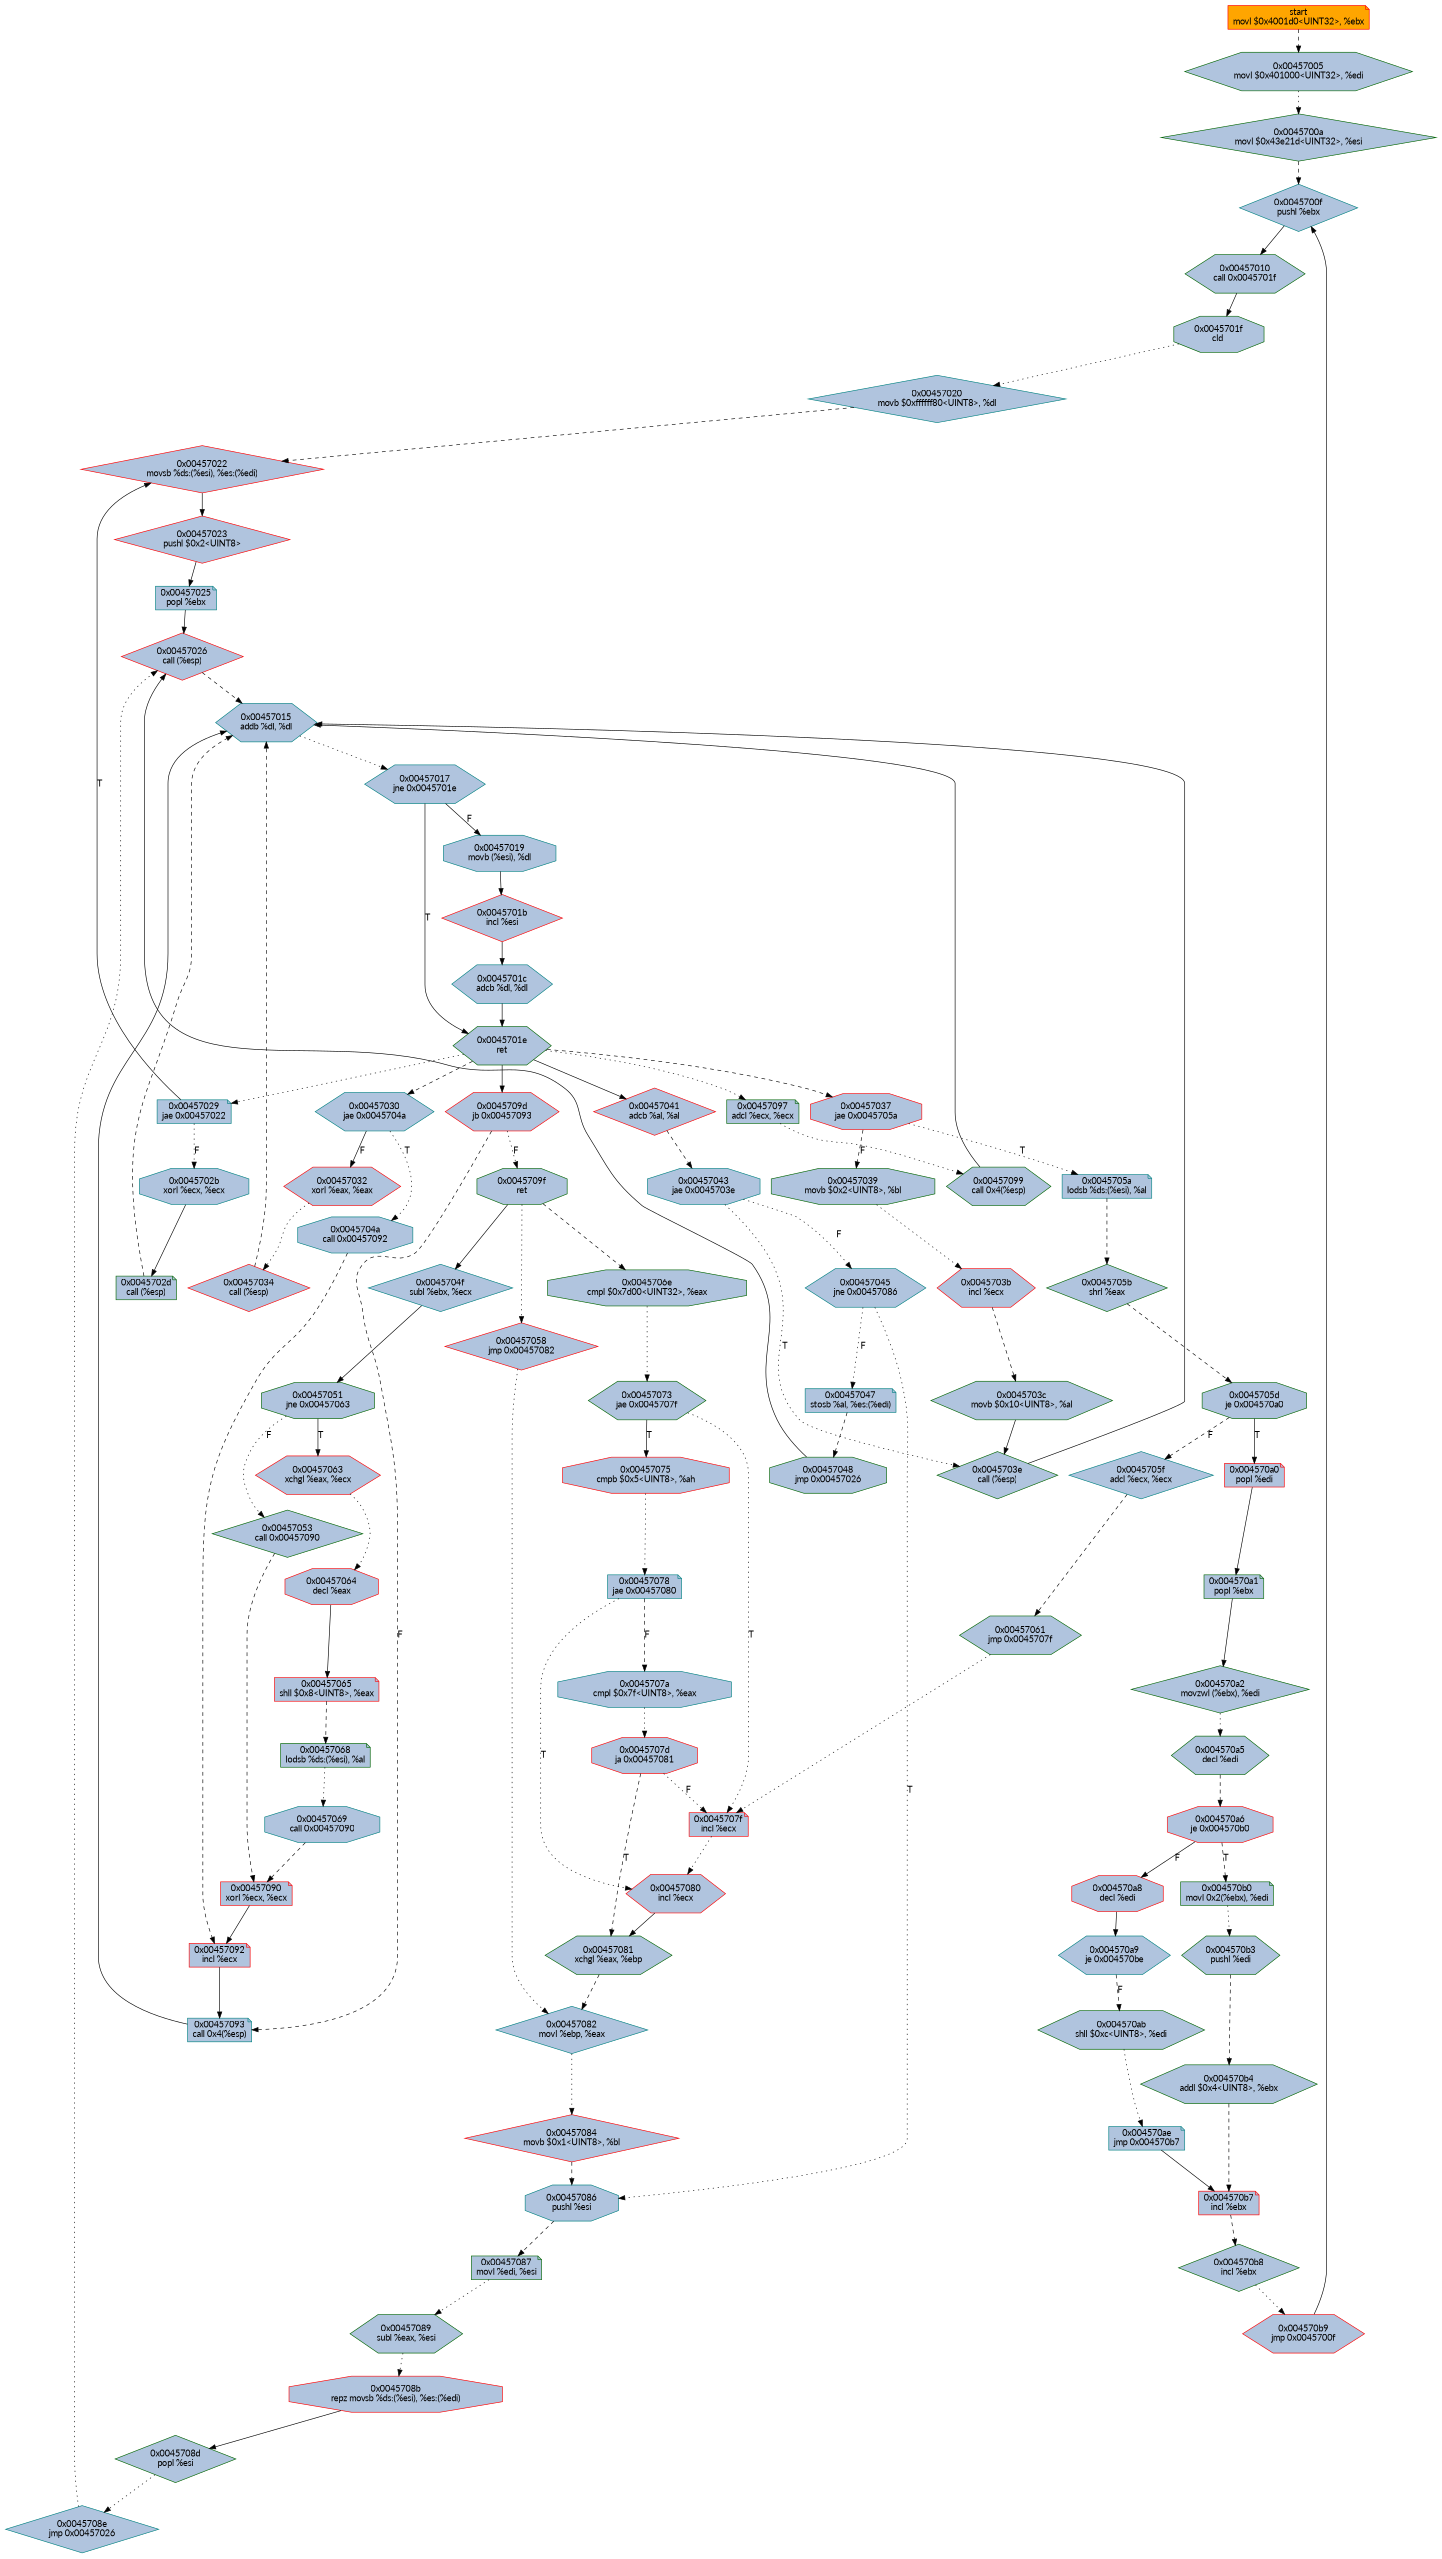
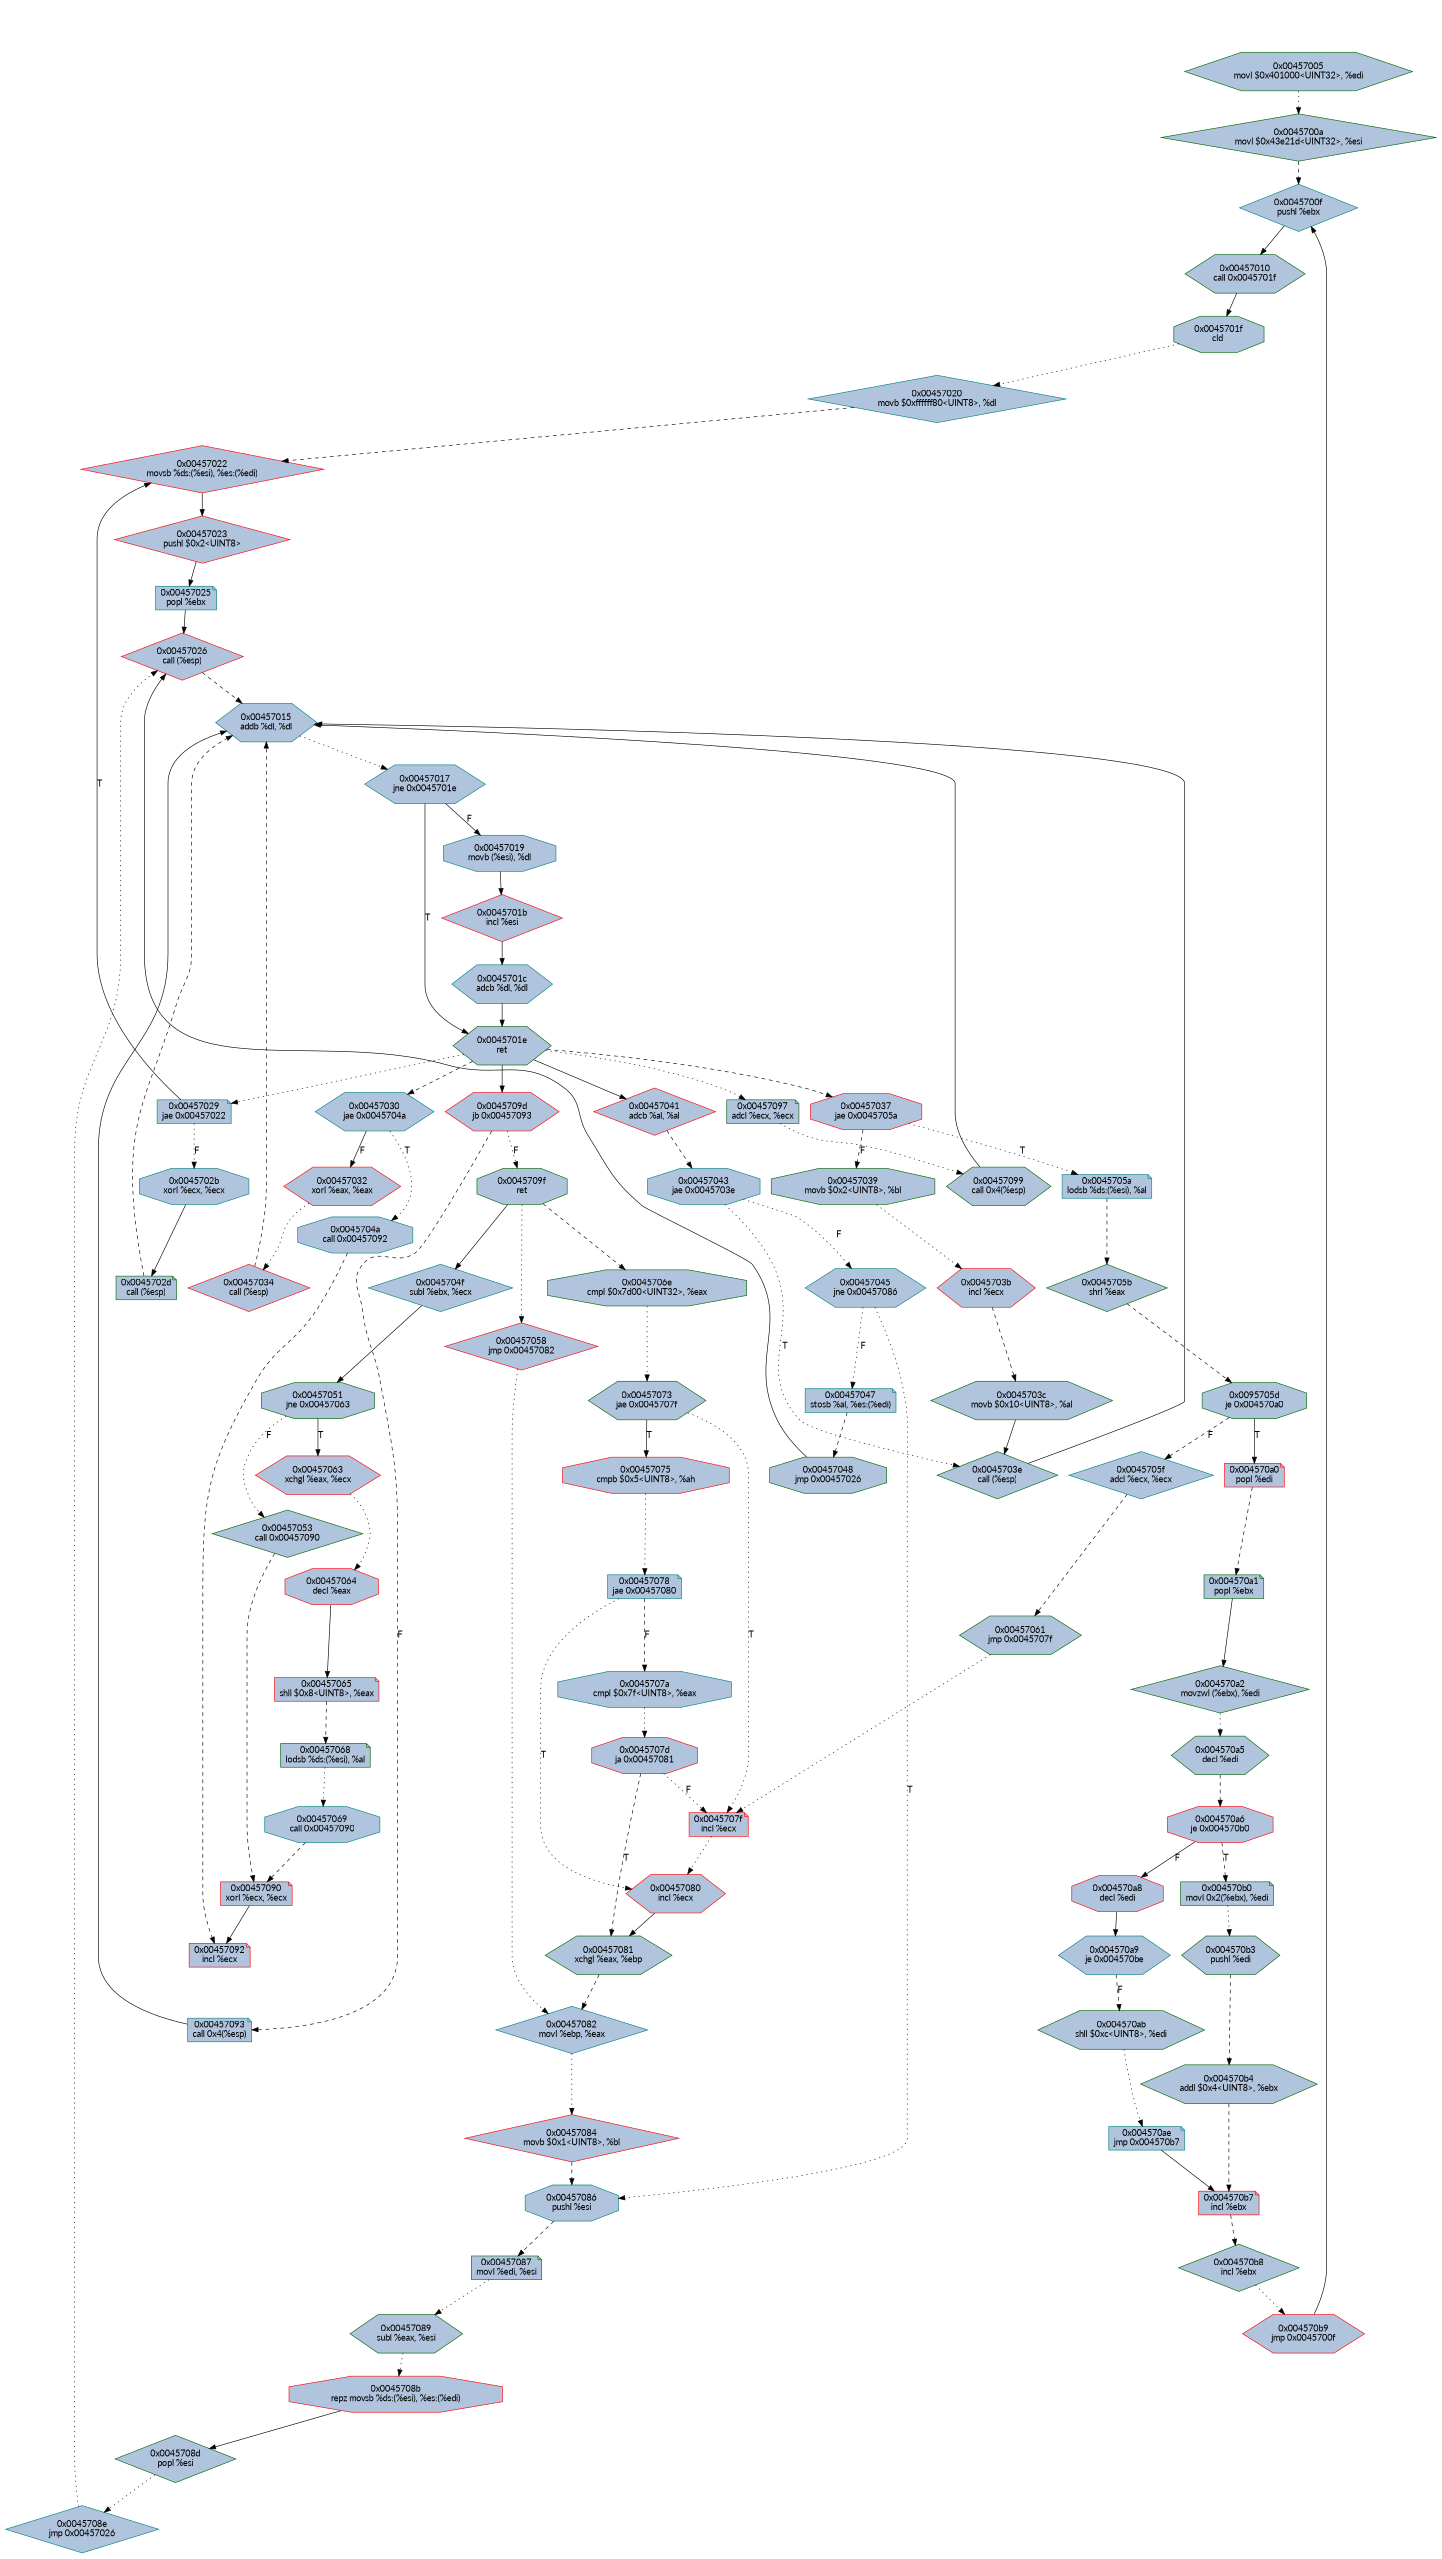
node "start movl $0x4001d0<UINT32>, %ebx": removed
node "0x0045705d je 0x004570a0": label "0x0045705d je 0x004570a0" -> "0x0095705d je 0x004570a0"
edge "0x004570a0 popl %edi" -> "0x004570a1 popl %ebx": style solid -> dashed
edge "0x00457092 incl %ecx" -> "0x00457093 call 0x4(%esp)": removed
